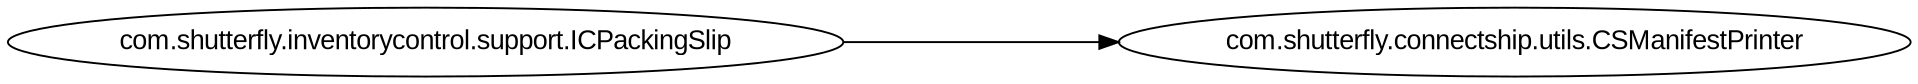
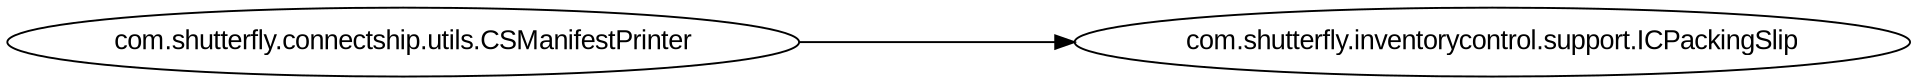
edge "com.shutterfly.inventorycontrol.support.ICPackingSlip" -> "com.shutterfly.connectship.utils.CSManifestPrinter": reversed
